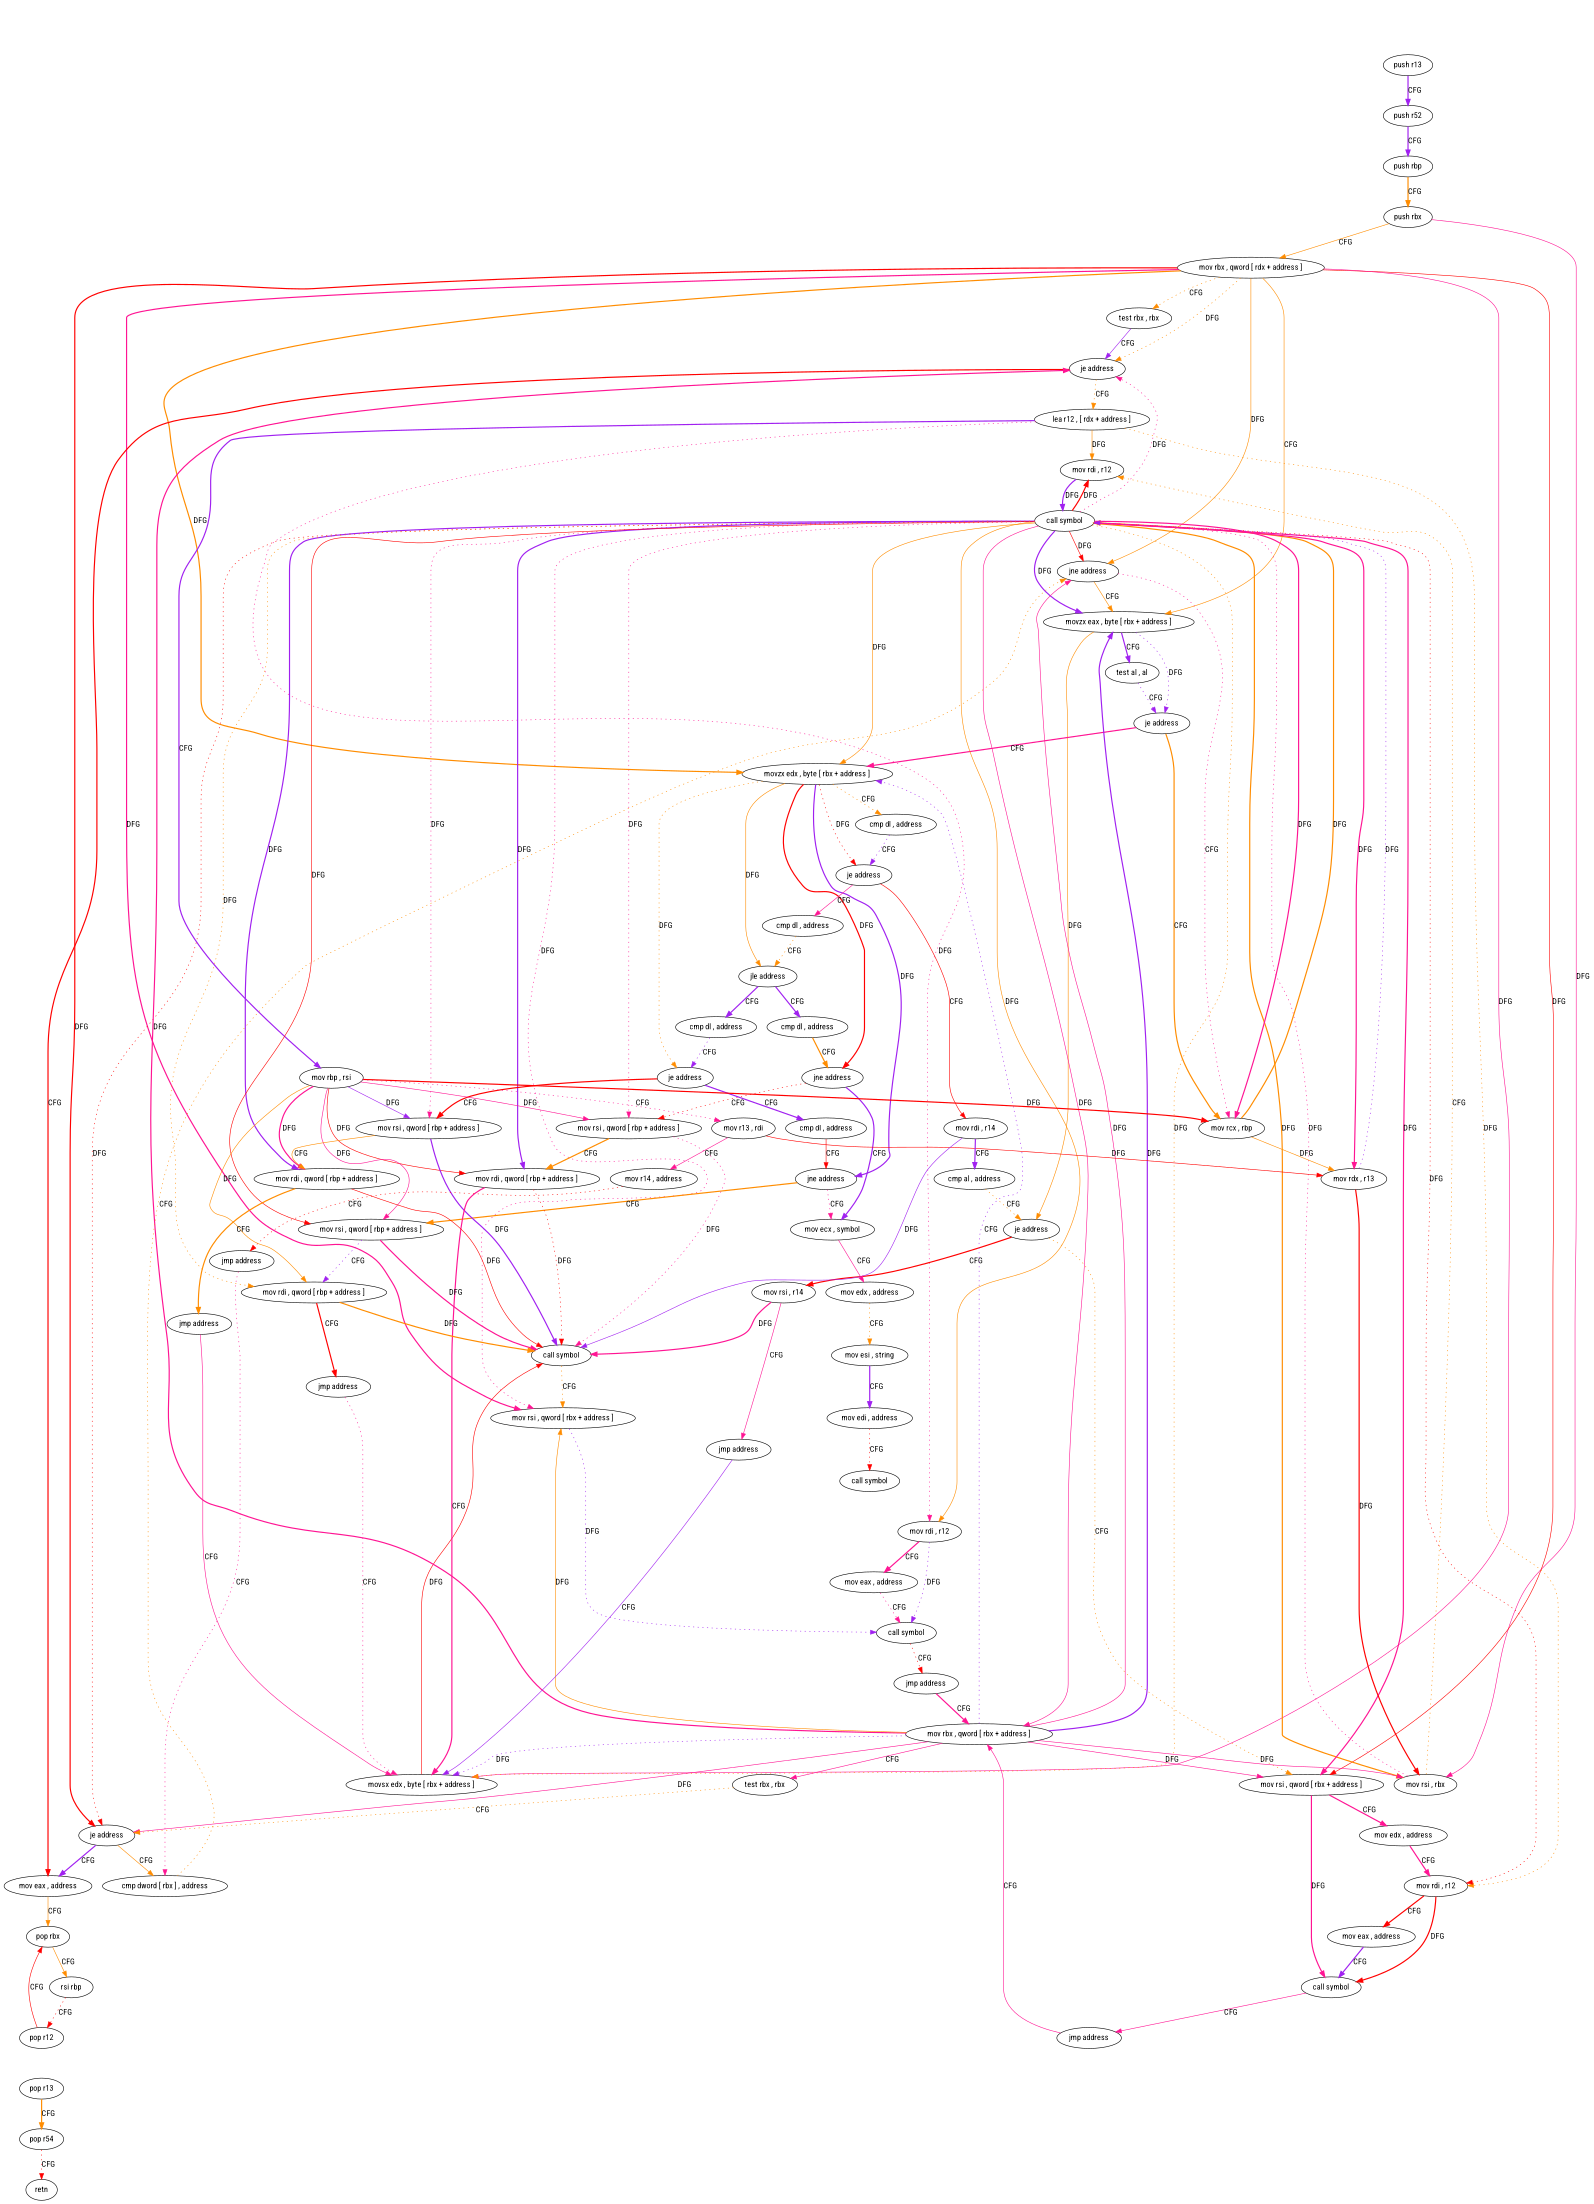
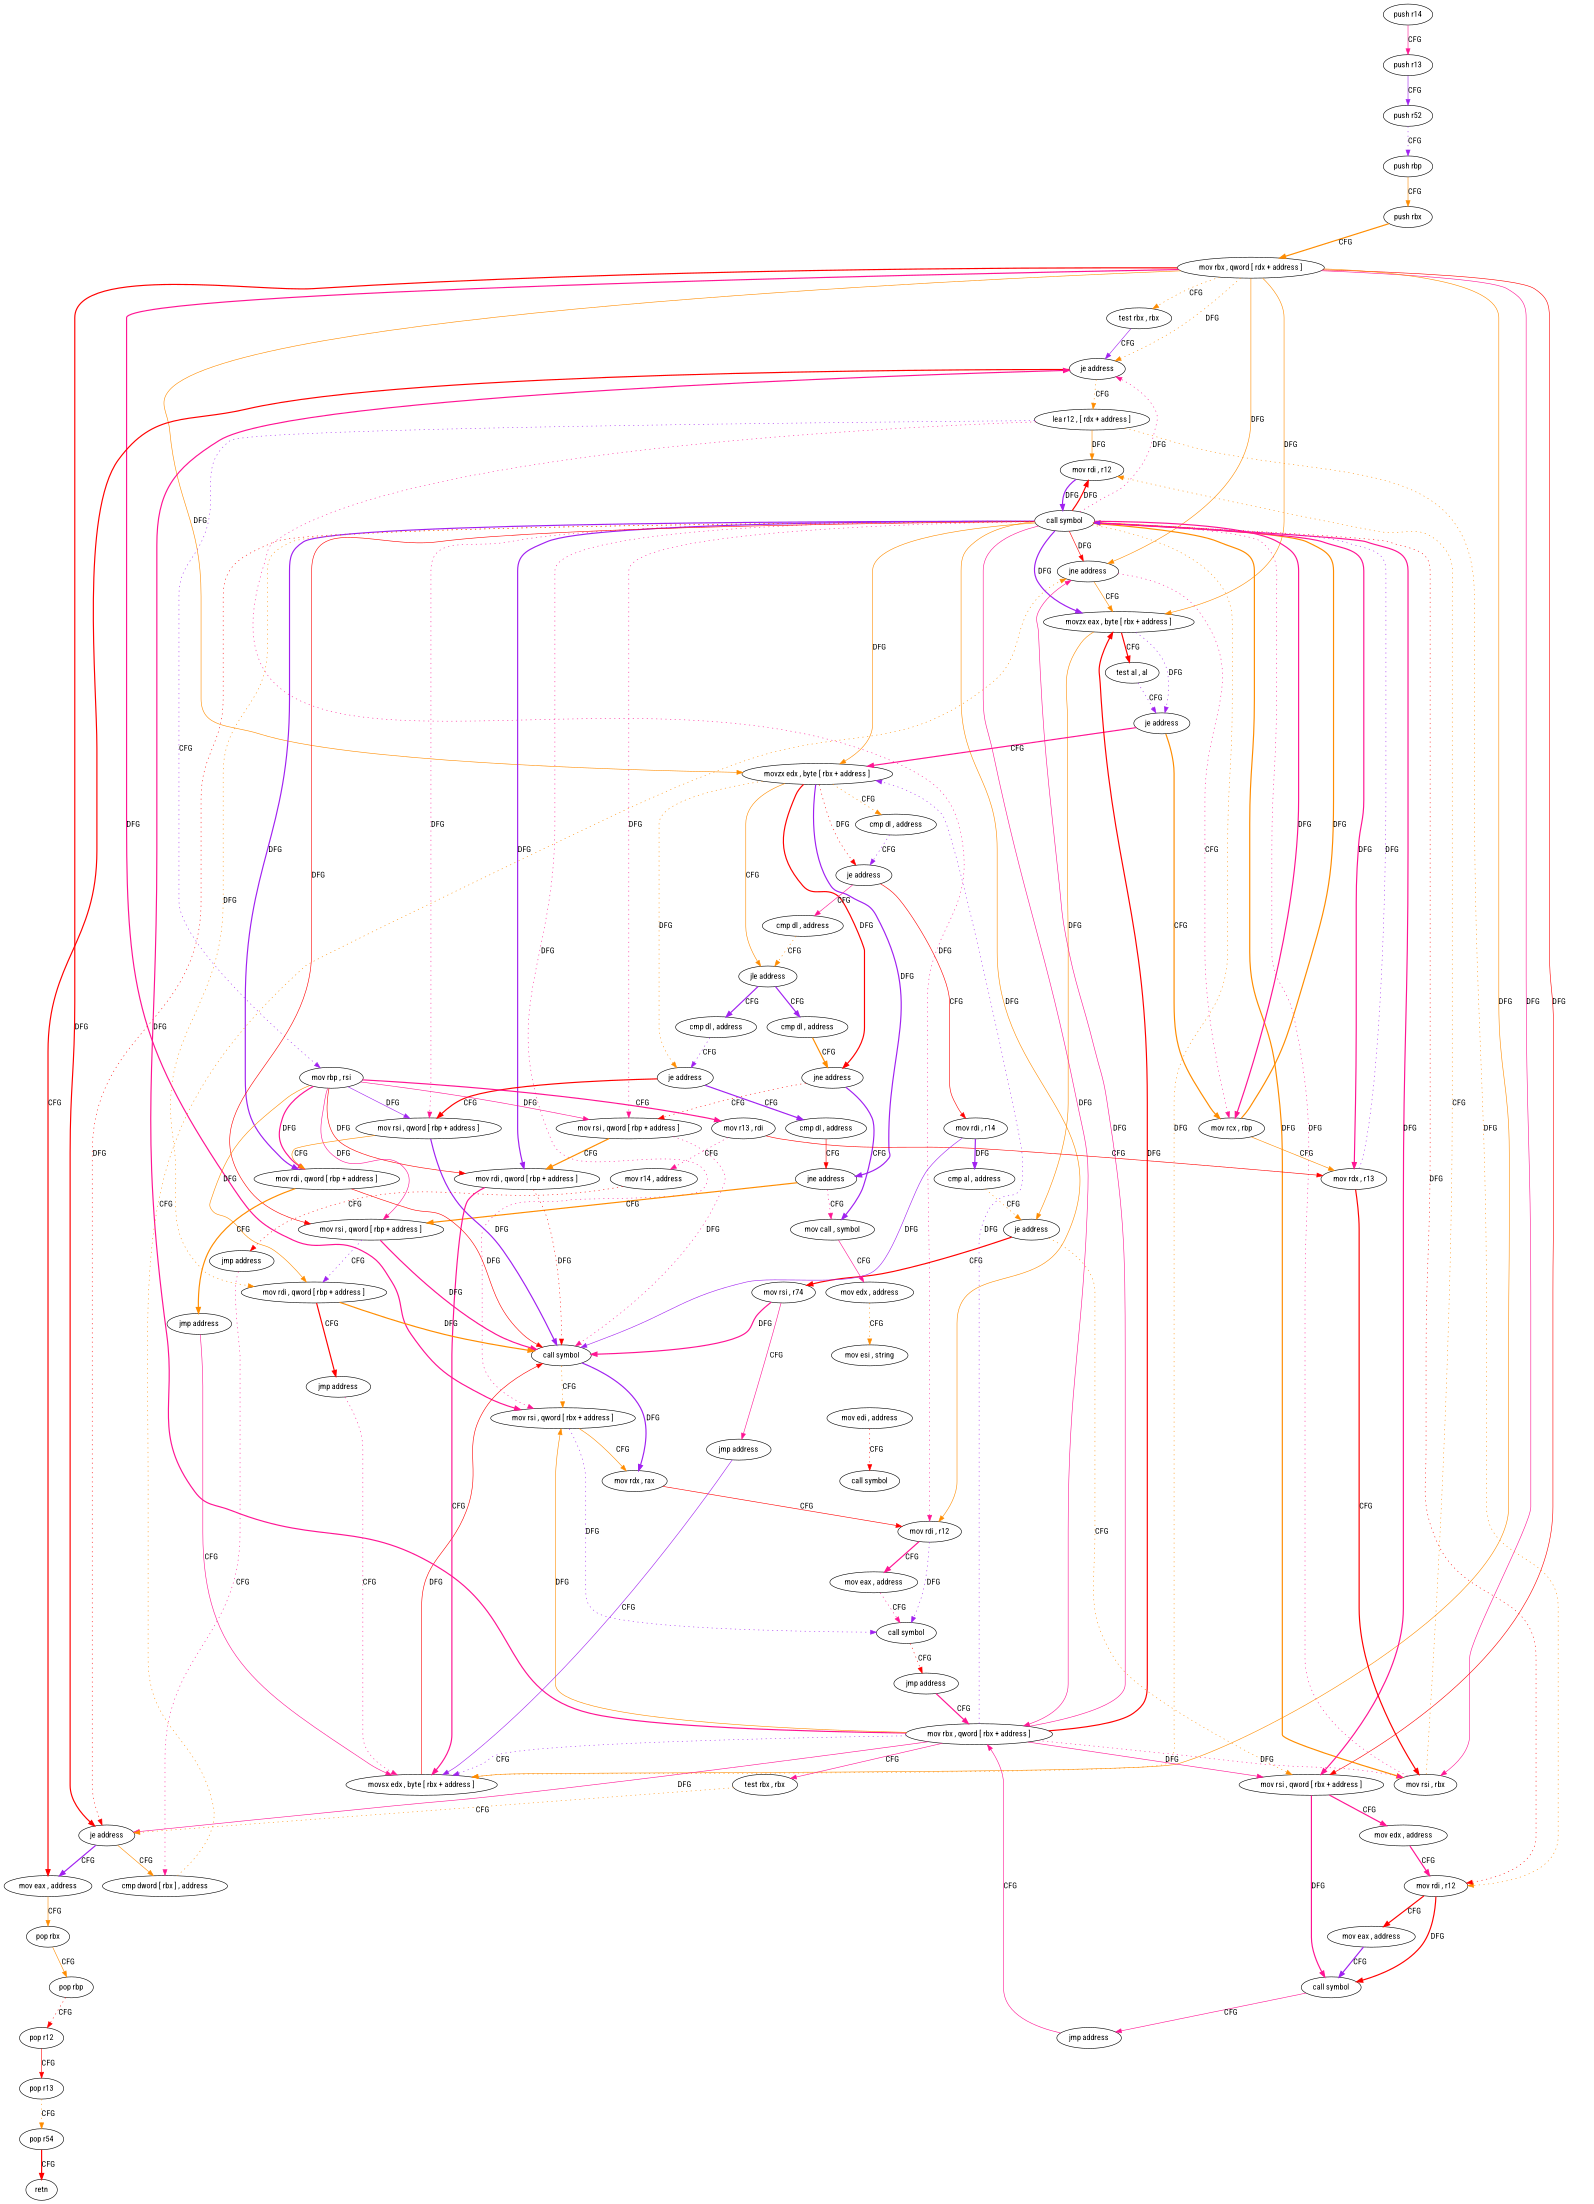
node "push r14": added
edge "push r13" -> "push r52": style bold -> solid
edge "push r52" -> "push rbp": style bold -> dotted
edge "push rbp" -> "push rbx": style bold -> solid
edge "push rbx" -> "mov rbx , qword [ rdx + address ]": style solid -> bold
edge "mov rbx , qword [ rdx + address ]" -> "movzx edx , byte [ rbx + address ]": style bold -> solid
edge "lea r12 , [ rdx + address ]" -> "mov rbp , rsi": style bold -> dotted
edge "mov rbx , qword [ rdx + address ]" -> "movzx eax , byte [ rbx + address ]": label "CFG" -> "DFG"
edge "movzx eax , byte [ rbx + address ]" -> "test al , al": color purple -> red
edge "movzx edx , byte [ rbx + address ]" -> "jle address": label "DFG" -> "CFG"
edge "push rbx" -> "mov rsi , rbx": now "mov rbx , qword [ rdx + address ]" -> "mov rsi , rbx"
edge "mov rbp , rsi" -> "mov r13 , rdi": style dotted -> bold
edge "mov rbp , rsi" -> "mov rcx , rbp": removed, label "DFG"
edge "mov r13 , rdi" -> "mov r14 , address": style solid -> dotted
edge "mov rdi , r14" -> "cmp al , address": label "CFG" -> "DFG"
edge "mov r13 , rdi" -> "mov rdx , r13": label "DFG" -> "CFG"
edge "mov rcx , rbp" -> "mov rdx , r13": label "DFG" -> "CFG"
edge "mov rbx , qword [ rbx + address ]" -> "movzx eax , byte [ rbx + address ]": color purple -> red
node "mov ecx , symbol": label "mov ecx , symbol" -> "mov call , symbol"
edge "mov rbx , qword [ rbx + address ]" -> "movzx edx , byte [ rbx + address ]": label "CFG" -> "DFG"
node "mov rsi , r14": label "mov rsi , r14" -> "mov rsi , r74"
edge "mov rbx , qword [ rdx + address ]" -> "movsx edx , byte [ rbx + address ]": color deeppink -> darkorange
edge "mov esi , string" -> "mov edi , address": removed, label "CFG"
node "mov rdx , rax": added
edge "mov rdx , r13" -> "mov rsi , rbx": label "DFG" -> "CFG"
edge "mov rbx , qword [ rbx + address ]" -> "mov rsi , rbx": style solid -> dotted
edge "mov rbx , qword [ rbx + address ]" -> "movsx edx , byte [ rbx + address ]": label "DFG" -> "CFG"
node "rsi rbp": label "rsi rbp" -> "pop rbp"
edge "pop r12" -> "pop rbx": now "pop r12" -> "pop r13"
edge "pop r13" -> "pop r54": style bold -> dotted
edge "pop r54" -> "retn": style dotted -> bold
